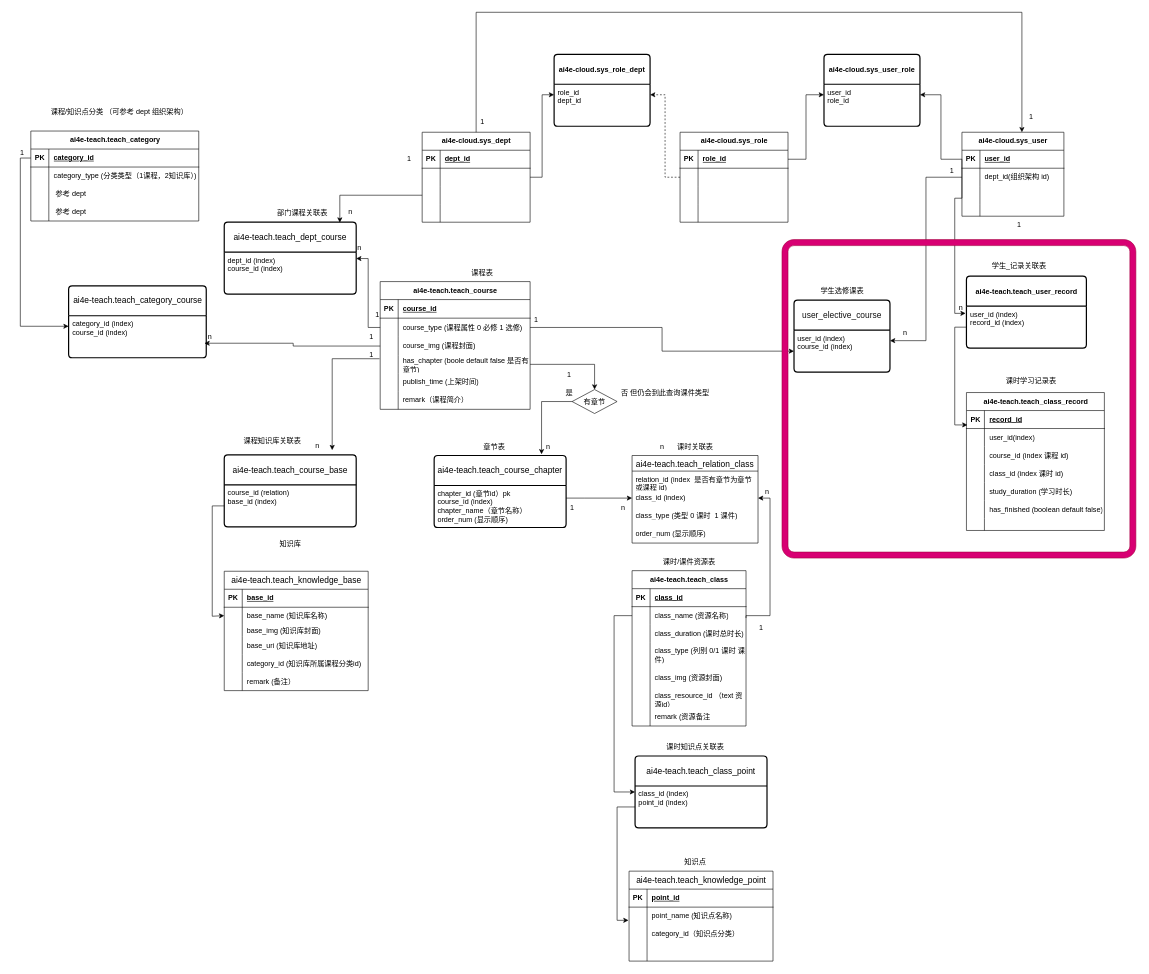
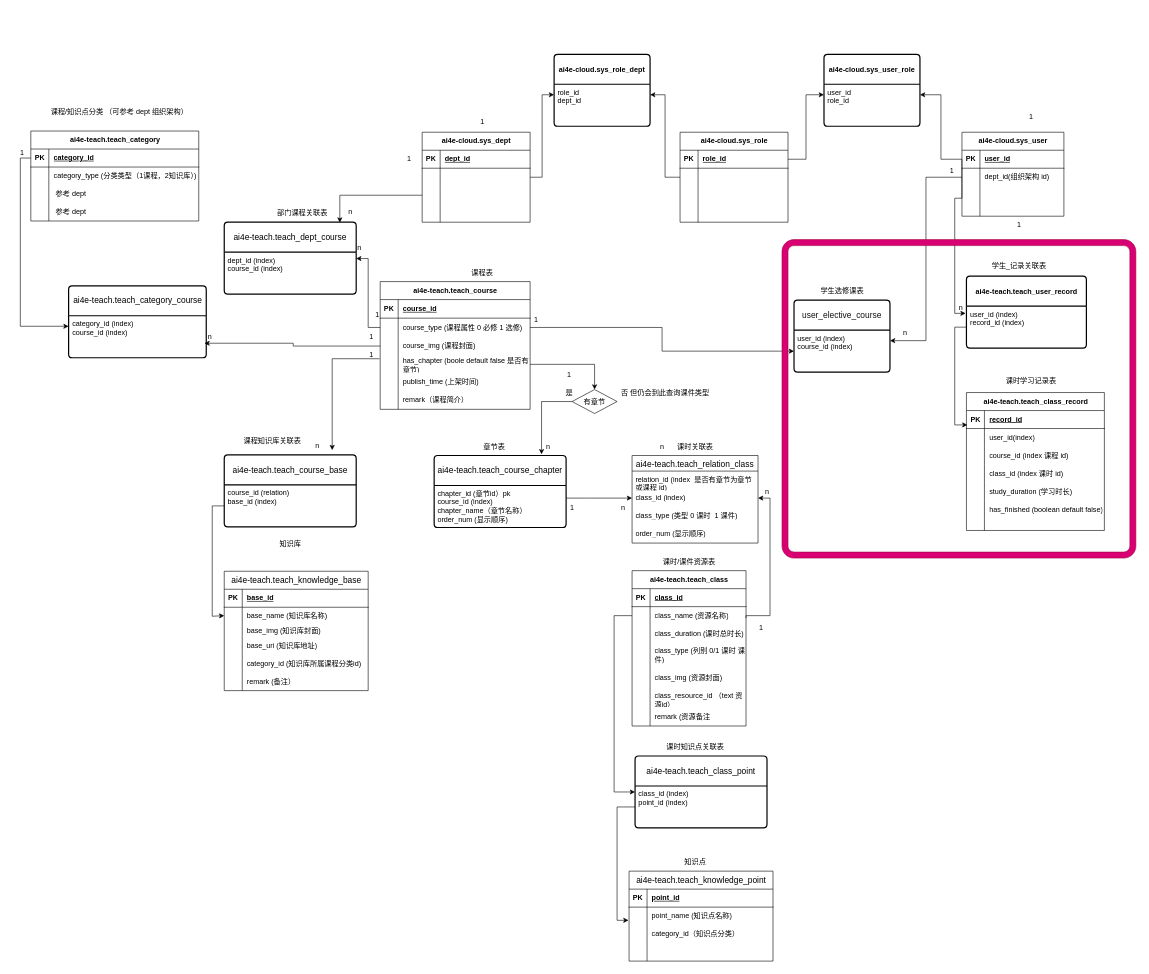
edge "ai4e-cloud.sys_dept" -> "ai4e-cloud.sys_user": removed
edge "ai4e-cloud.sys_role" -> "role_id dept_id": style dashed -> solid
